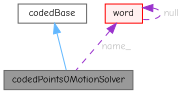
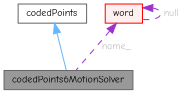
node "codedBase": label "codedBase" -> "codedPoints"
node "codedPoints0MotionSolver": label "codedPoints0MotionSolver" -> "codedPoints6MotionSolver"
